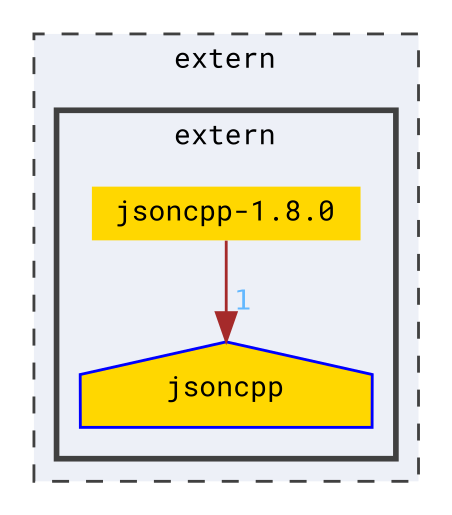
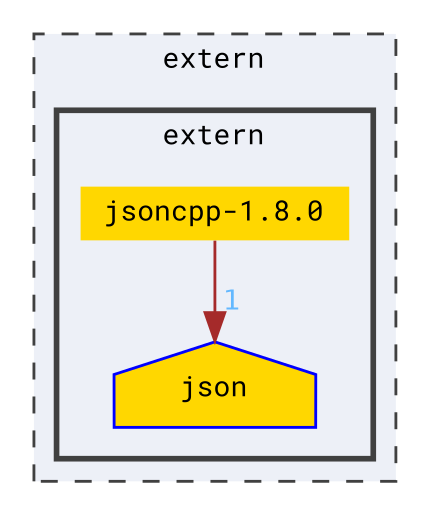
node "jsoncpp": label "jsoncpp" -> "json"
